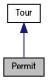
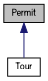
edge "Permit" -> "Tour": reversed
